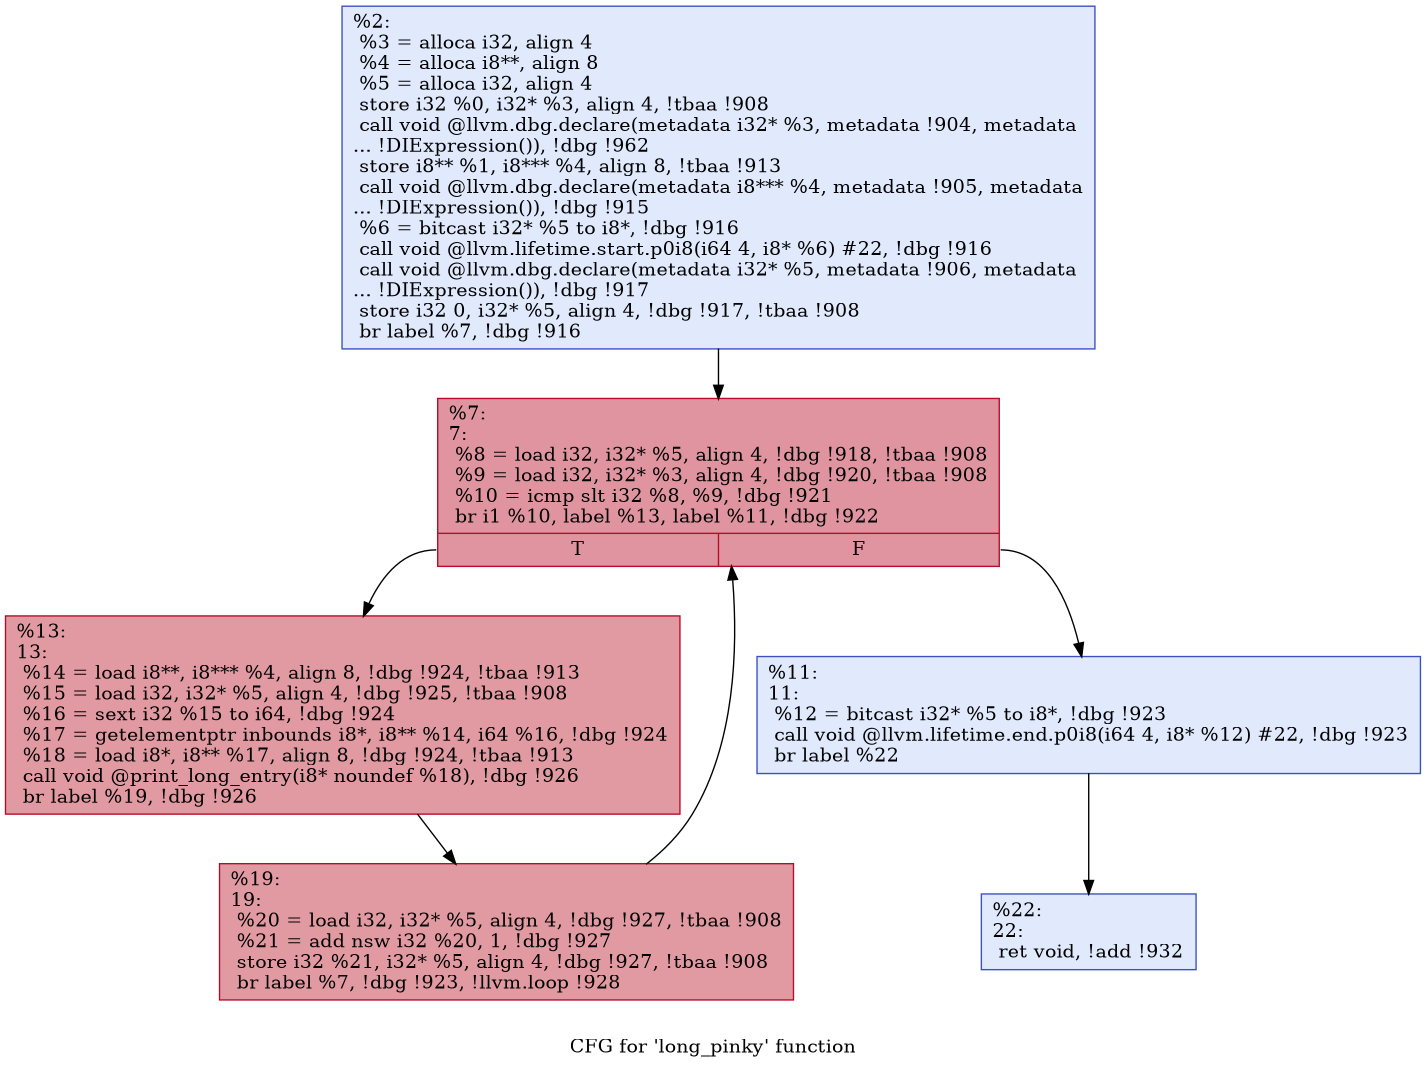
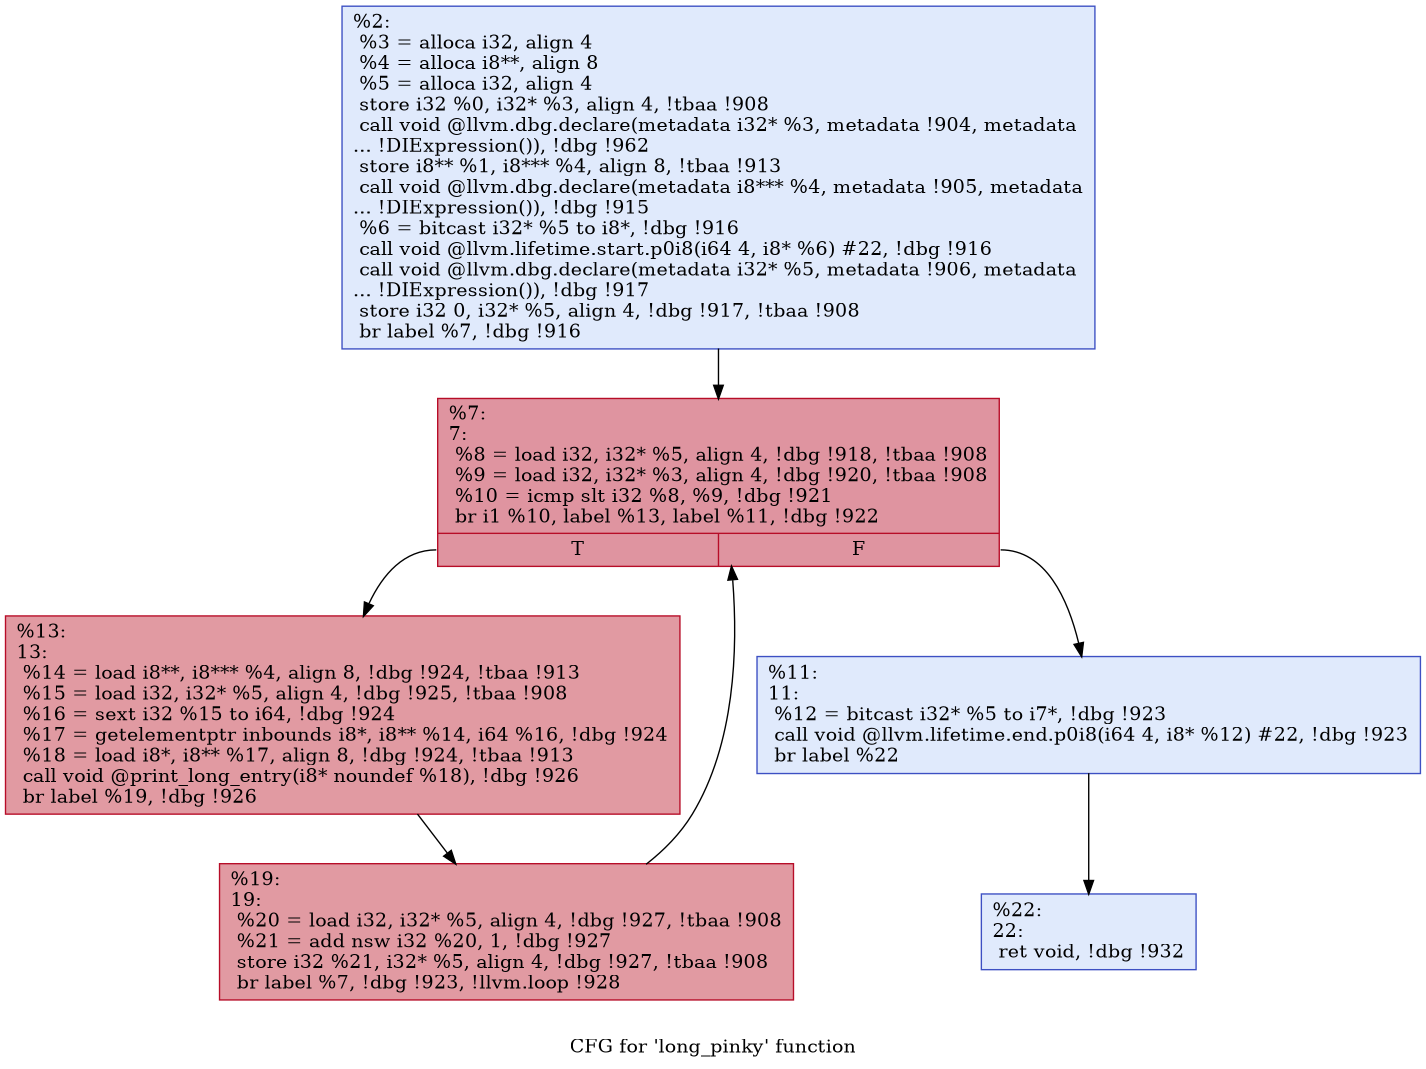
node "%11:": text "%12 = bitcast i32* %5 to i8*, !dbg !923" -> "%12 = bitcast i32* %5 to i7*, !dbg !923"
node "%22:": text "ret void, !add !932" -> "ret void, !dbg !932"
